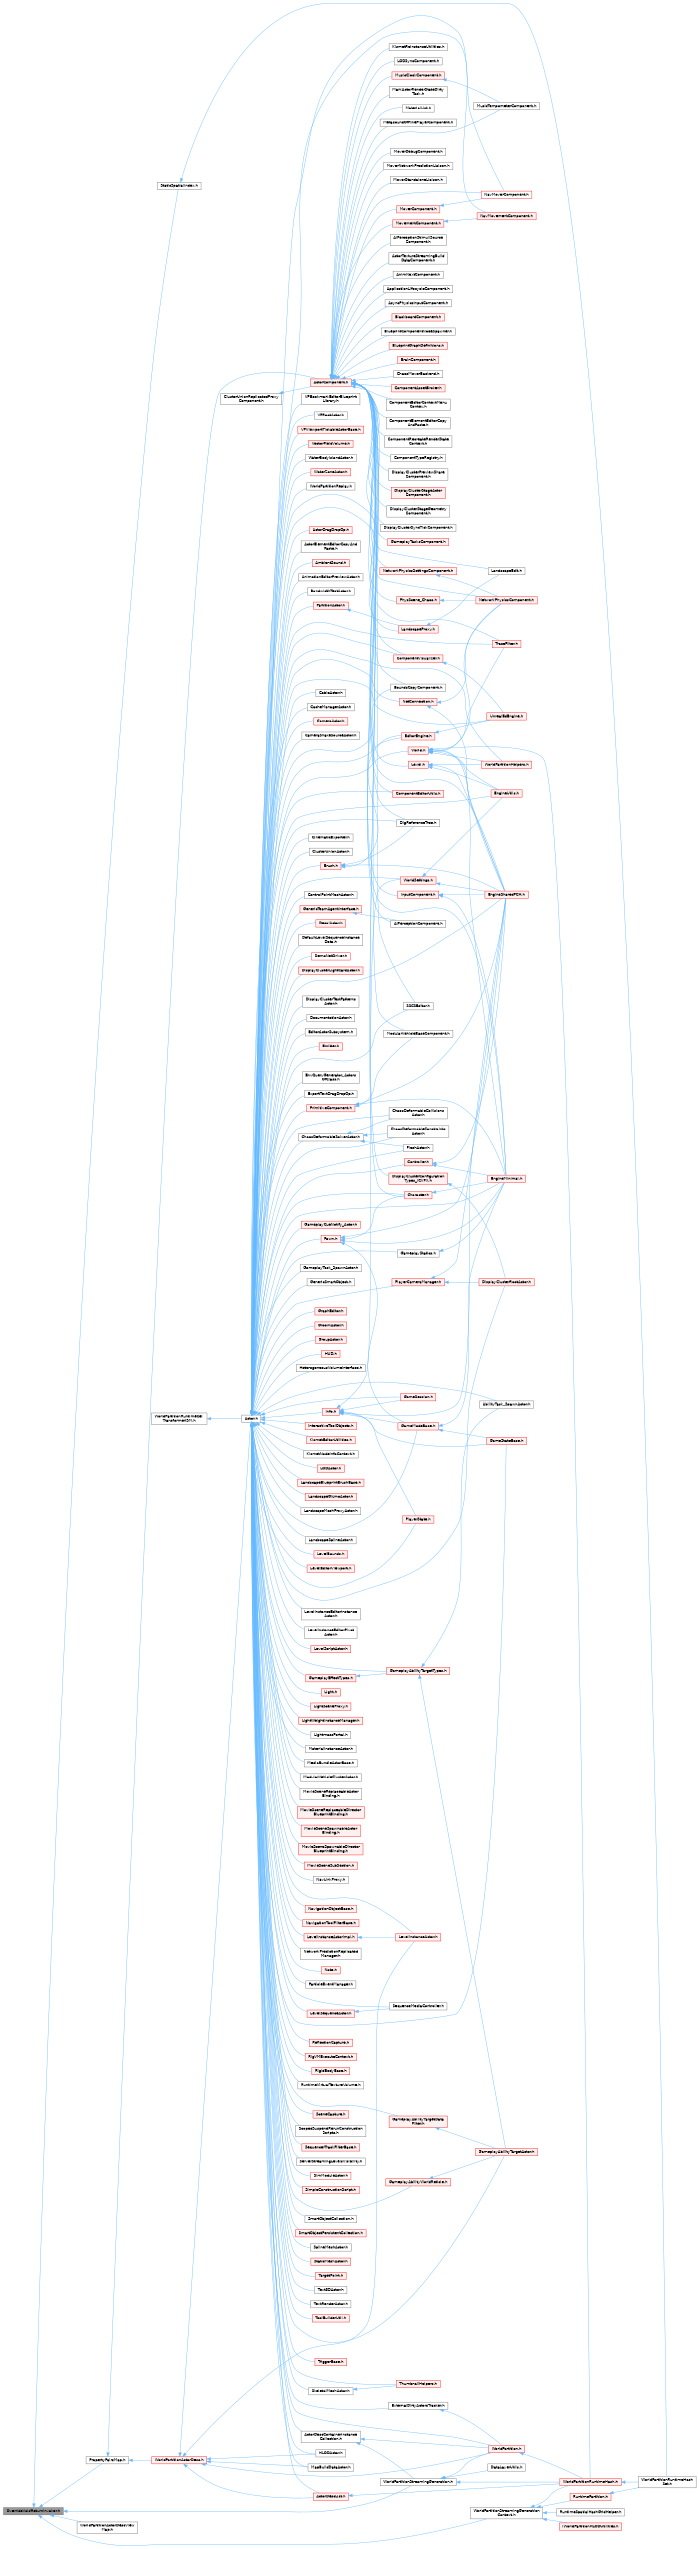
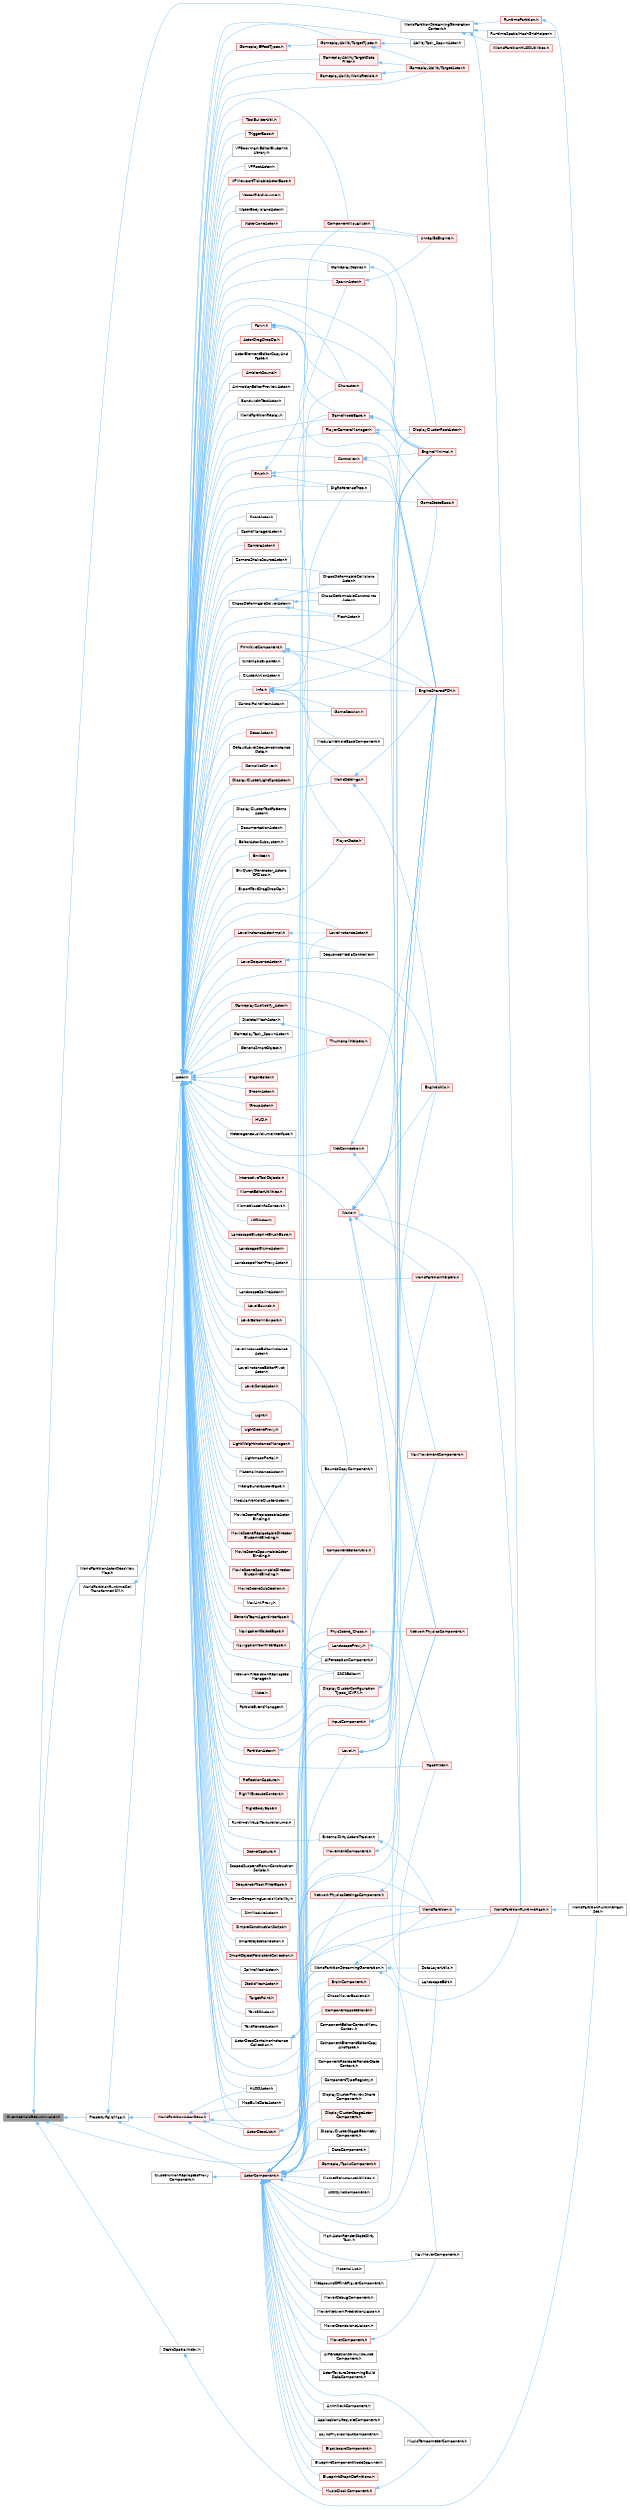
node "NavMoverComponent.h": color red -> grey40
node "DisplayClusterSyncTickComponent.h": label "DisplayClusterSyncTickComponent.h" -> "DataComponent.h"
node "EditorEngine.h": label "EditorEngine.h" -> "SpawnActor.h"
edge "Actor.h" -> "WorldPartitionActorDesc.h": now "Actor.h" -> "PropertyPairsMap.h"
